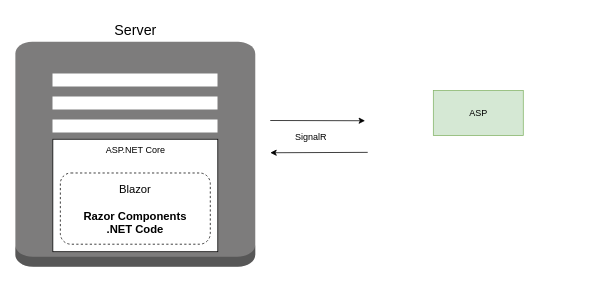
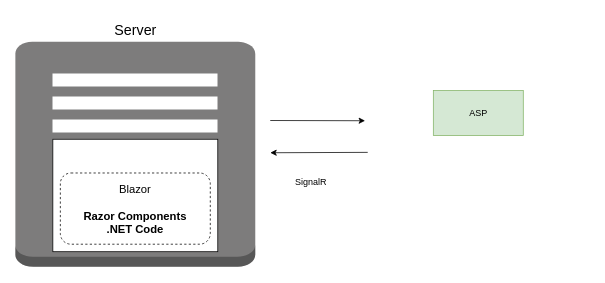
node "SignalR": moved (311, 138) -> (311, 183)
node "ASP.NET Core": removed
